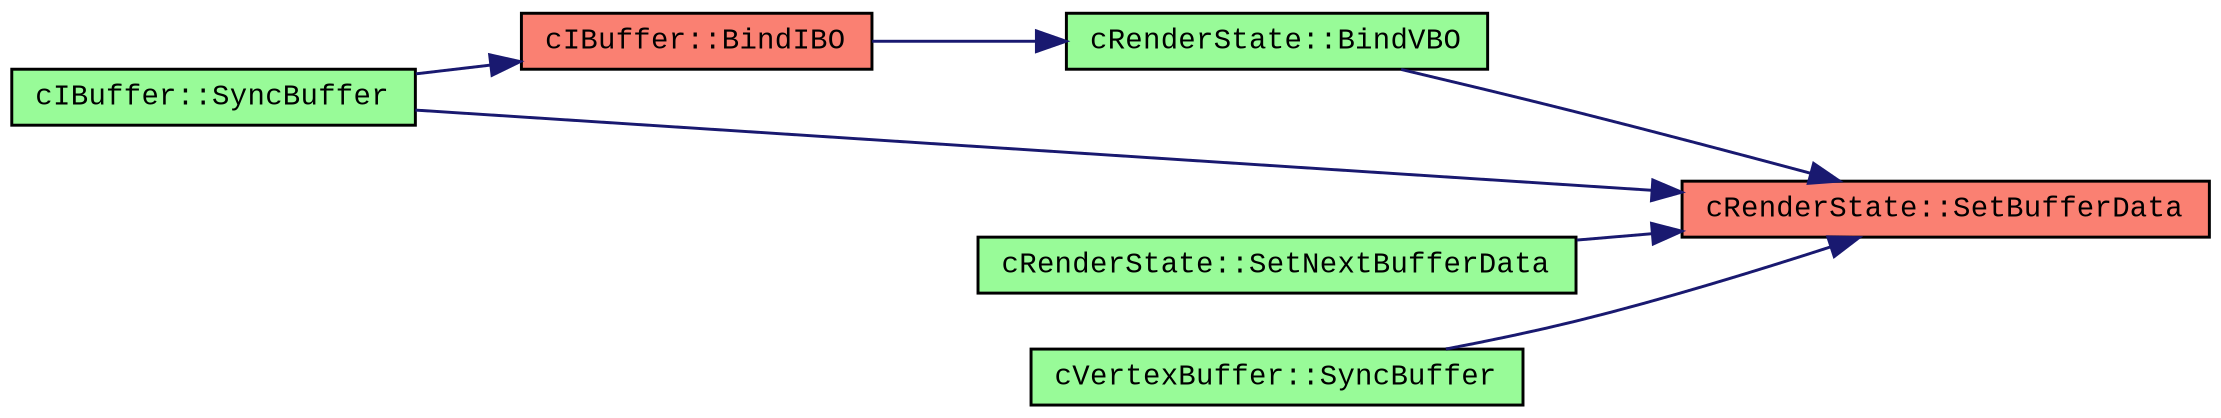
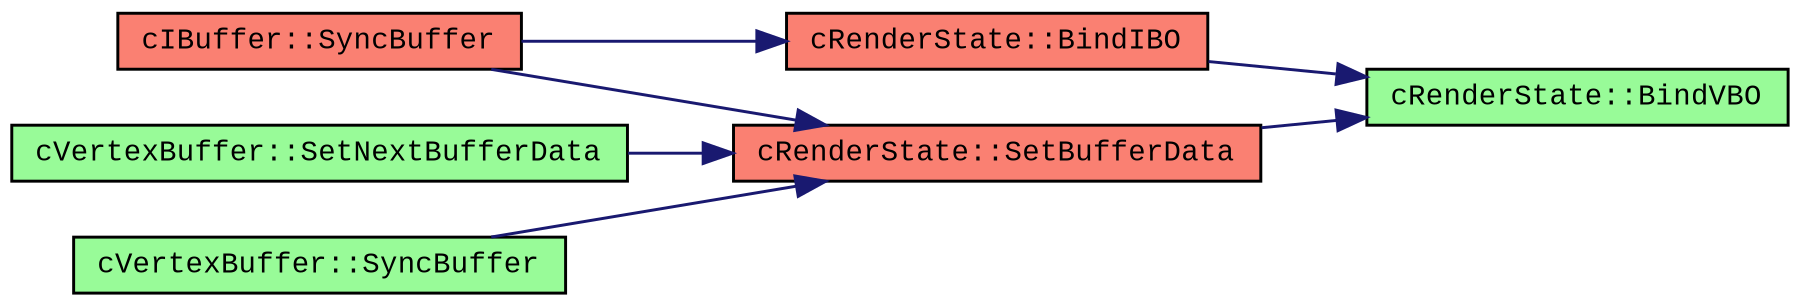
node "cIBuffer::BindIBO": label "cIBuffer::BindIBO" -> "cRenderState::BindIBO"
node "cIBuffer::SyncBuffer": fillcolor palegreen -> salmon
edge "cRenderState::BindVBO" -> "cRenderState::SetBufferData": reversed
node "cRenderState::SetNextBufferData": label "cRenderState::SetNextBufferData" -> "cVertexBuffer::SetNextBufferData"
